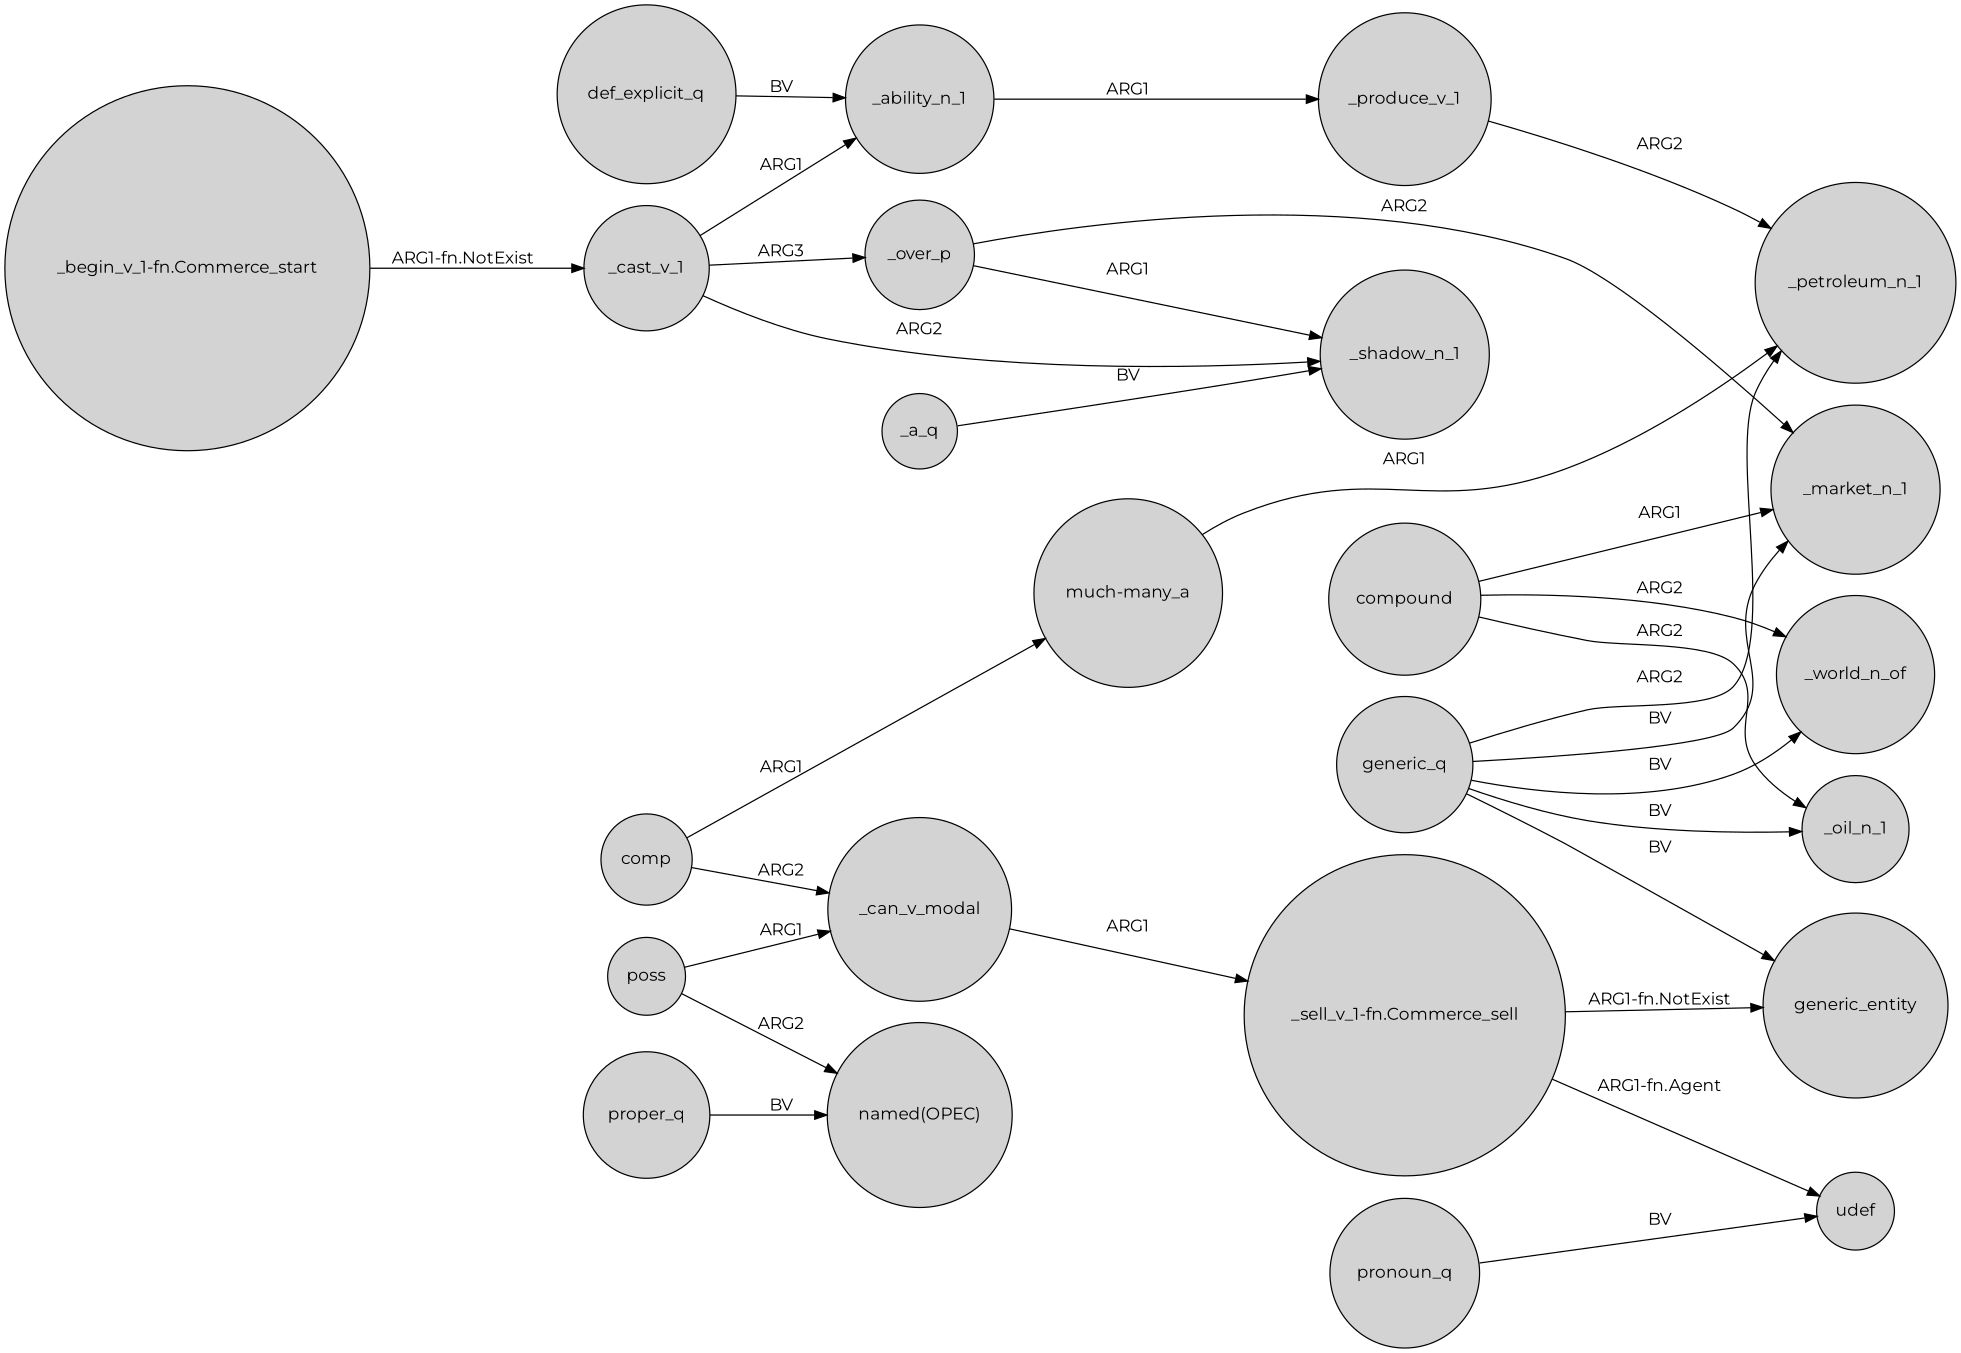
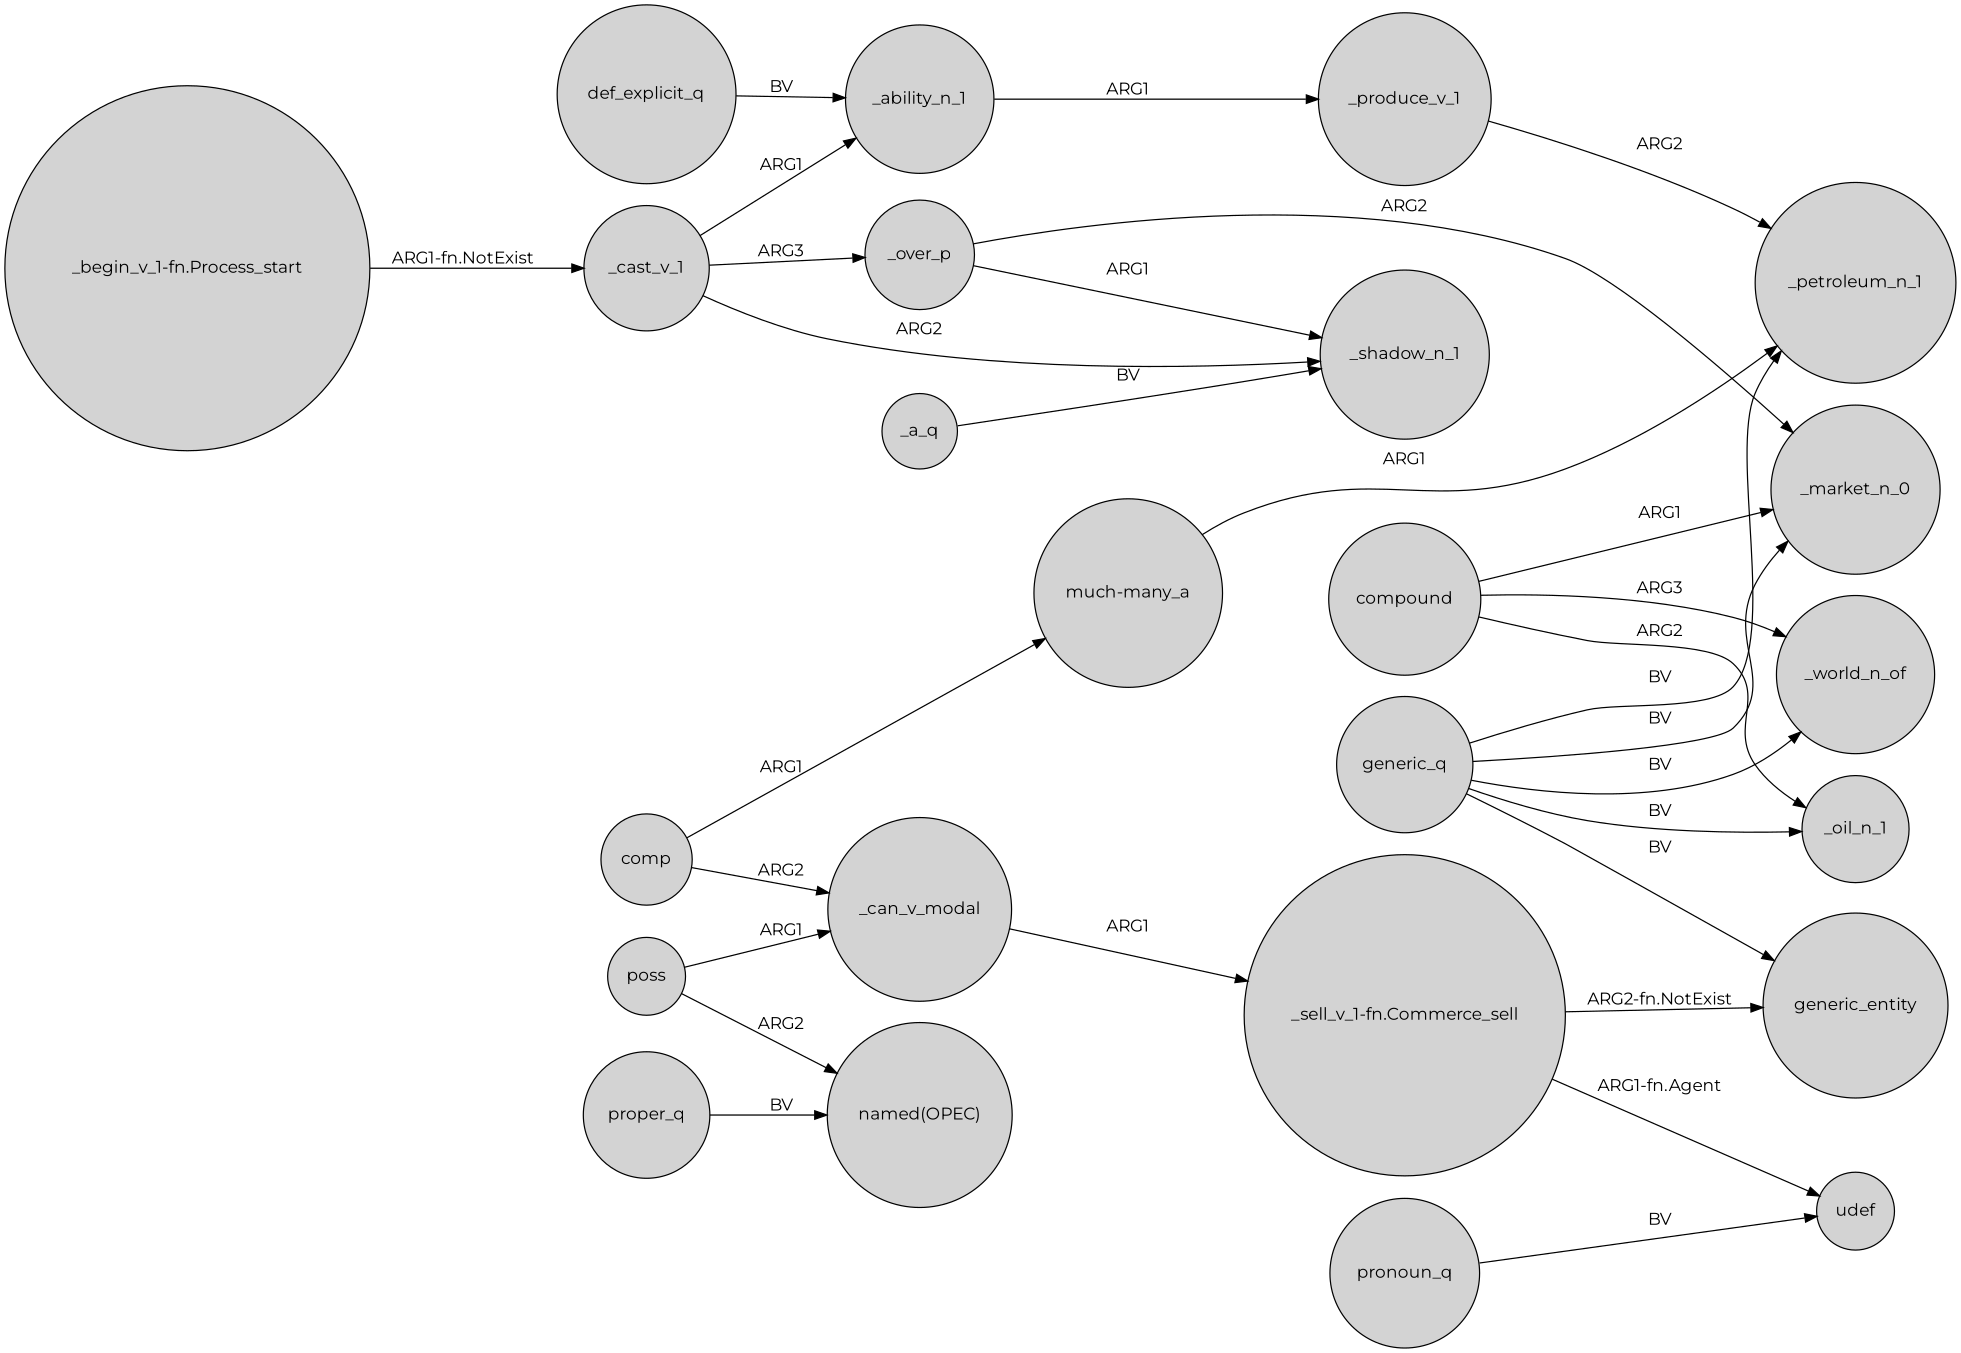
node "_begin_v_1-fn.Commerce_start": label "_begin_v_1-fn.Commerce_start" -> "_begin_v_1-fn.Process_start"
node "_market_n_1": label "_market_n_1" -> "_market_n_0"
edge "compound" -> "_world_n_of": label "ARG2" -> "ARG3"
edge "generic_q" -> "_petroleum_n_1": label "ARG2" -> "BV"
edge "_sell_v_1-fn.Commerce_sell" -> "generic_entity": label "ARG1-fn.NotExist" -> "ARG2-fn.NotExist"
